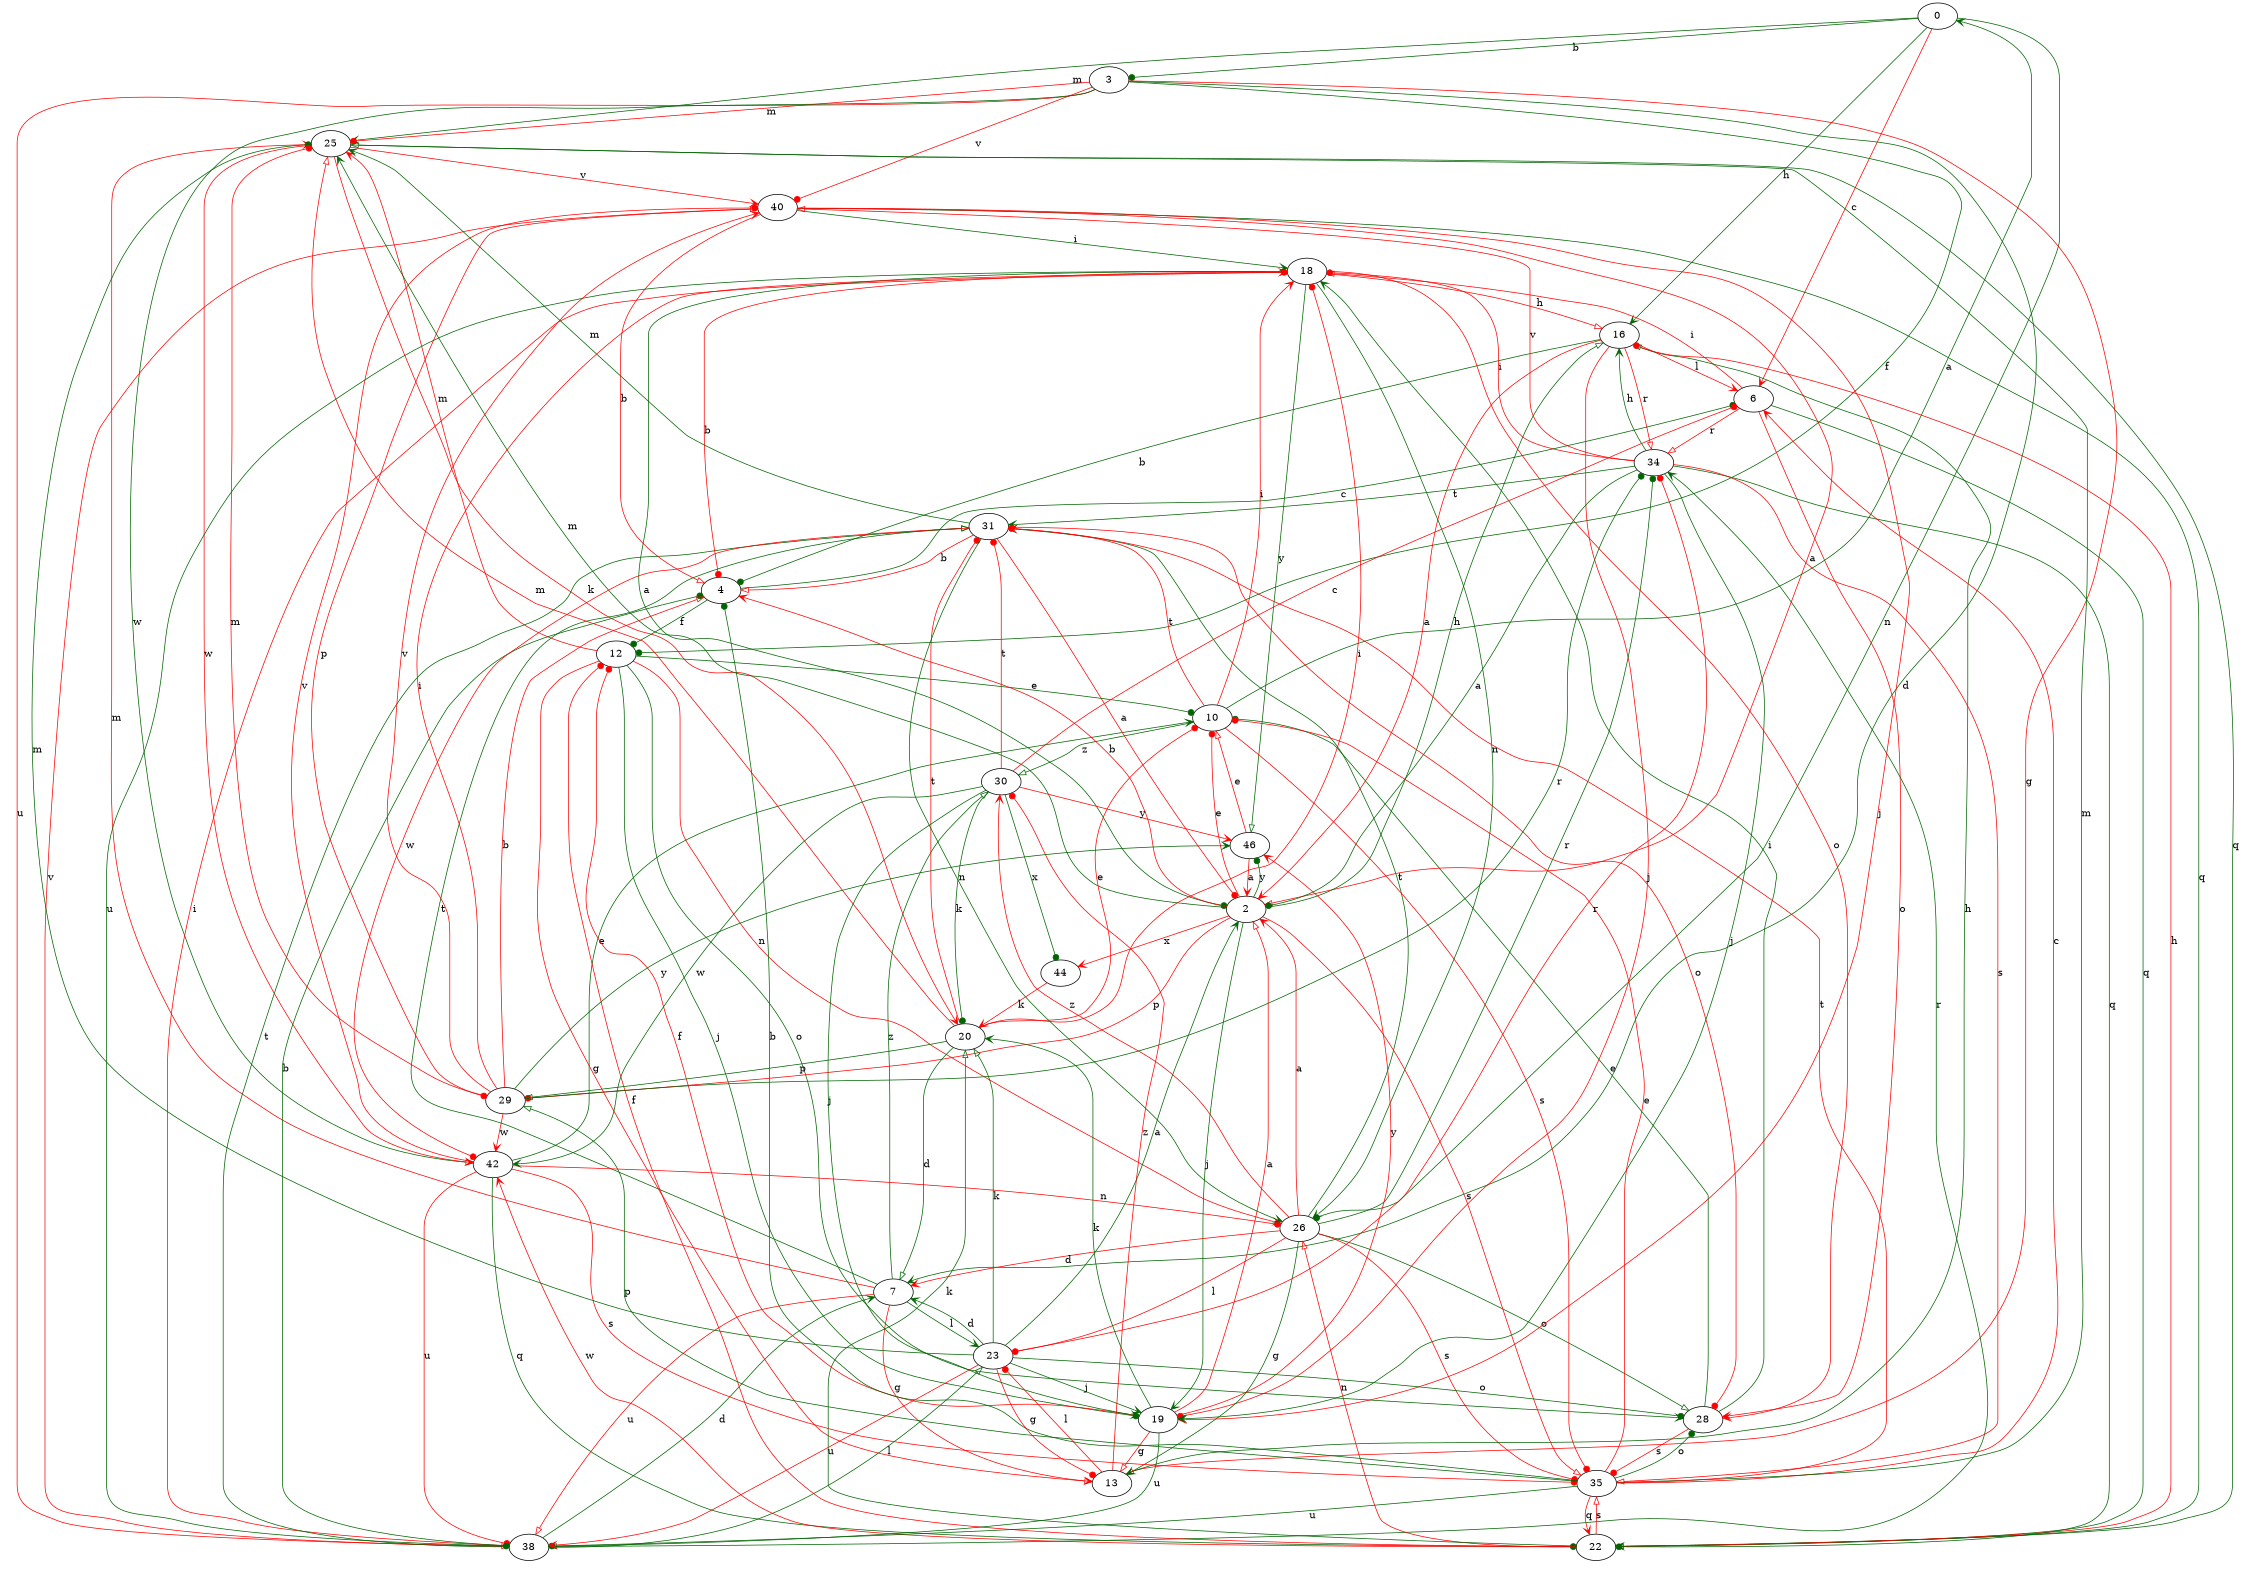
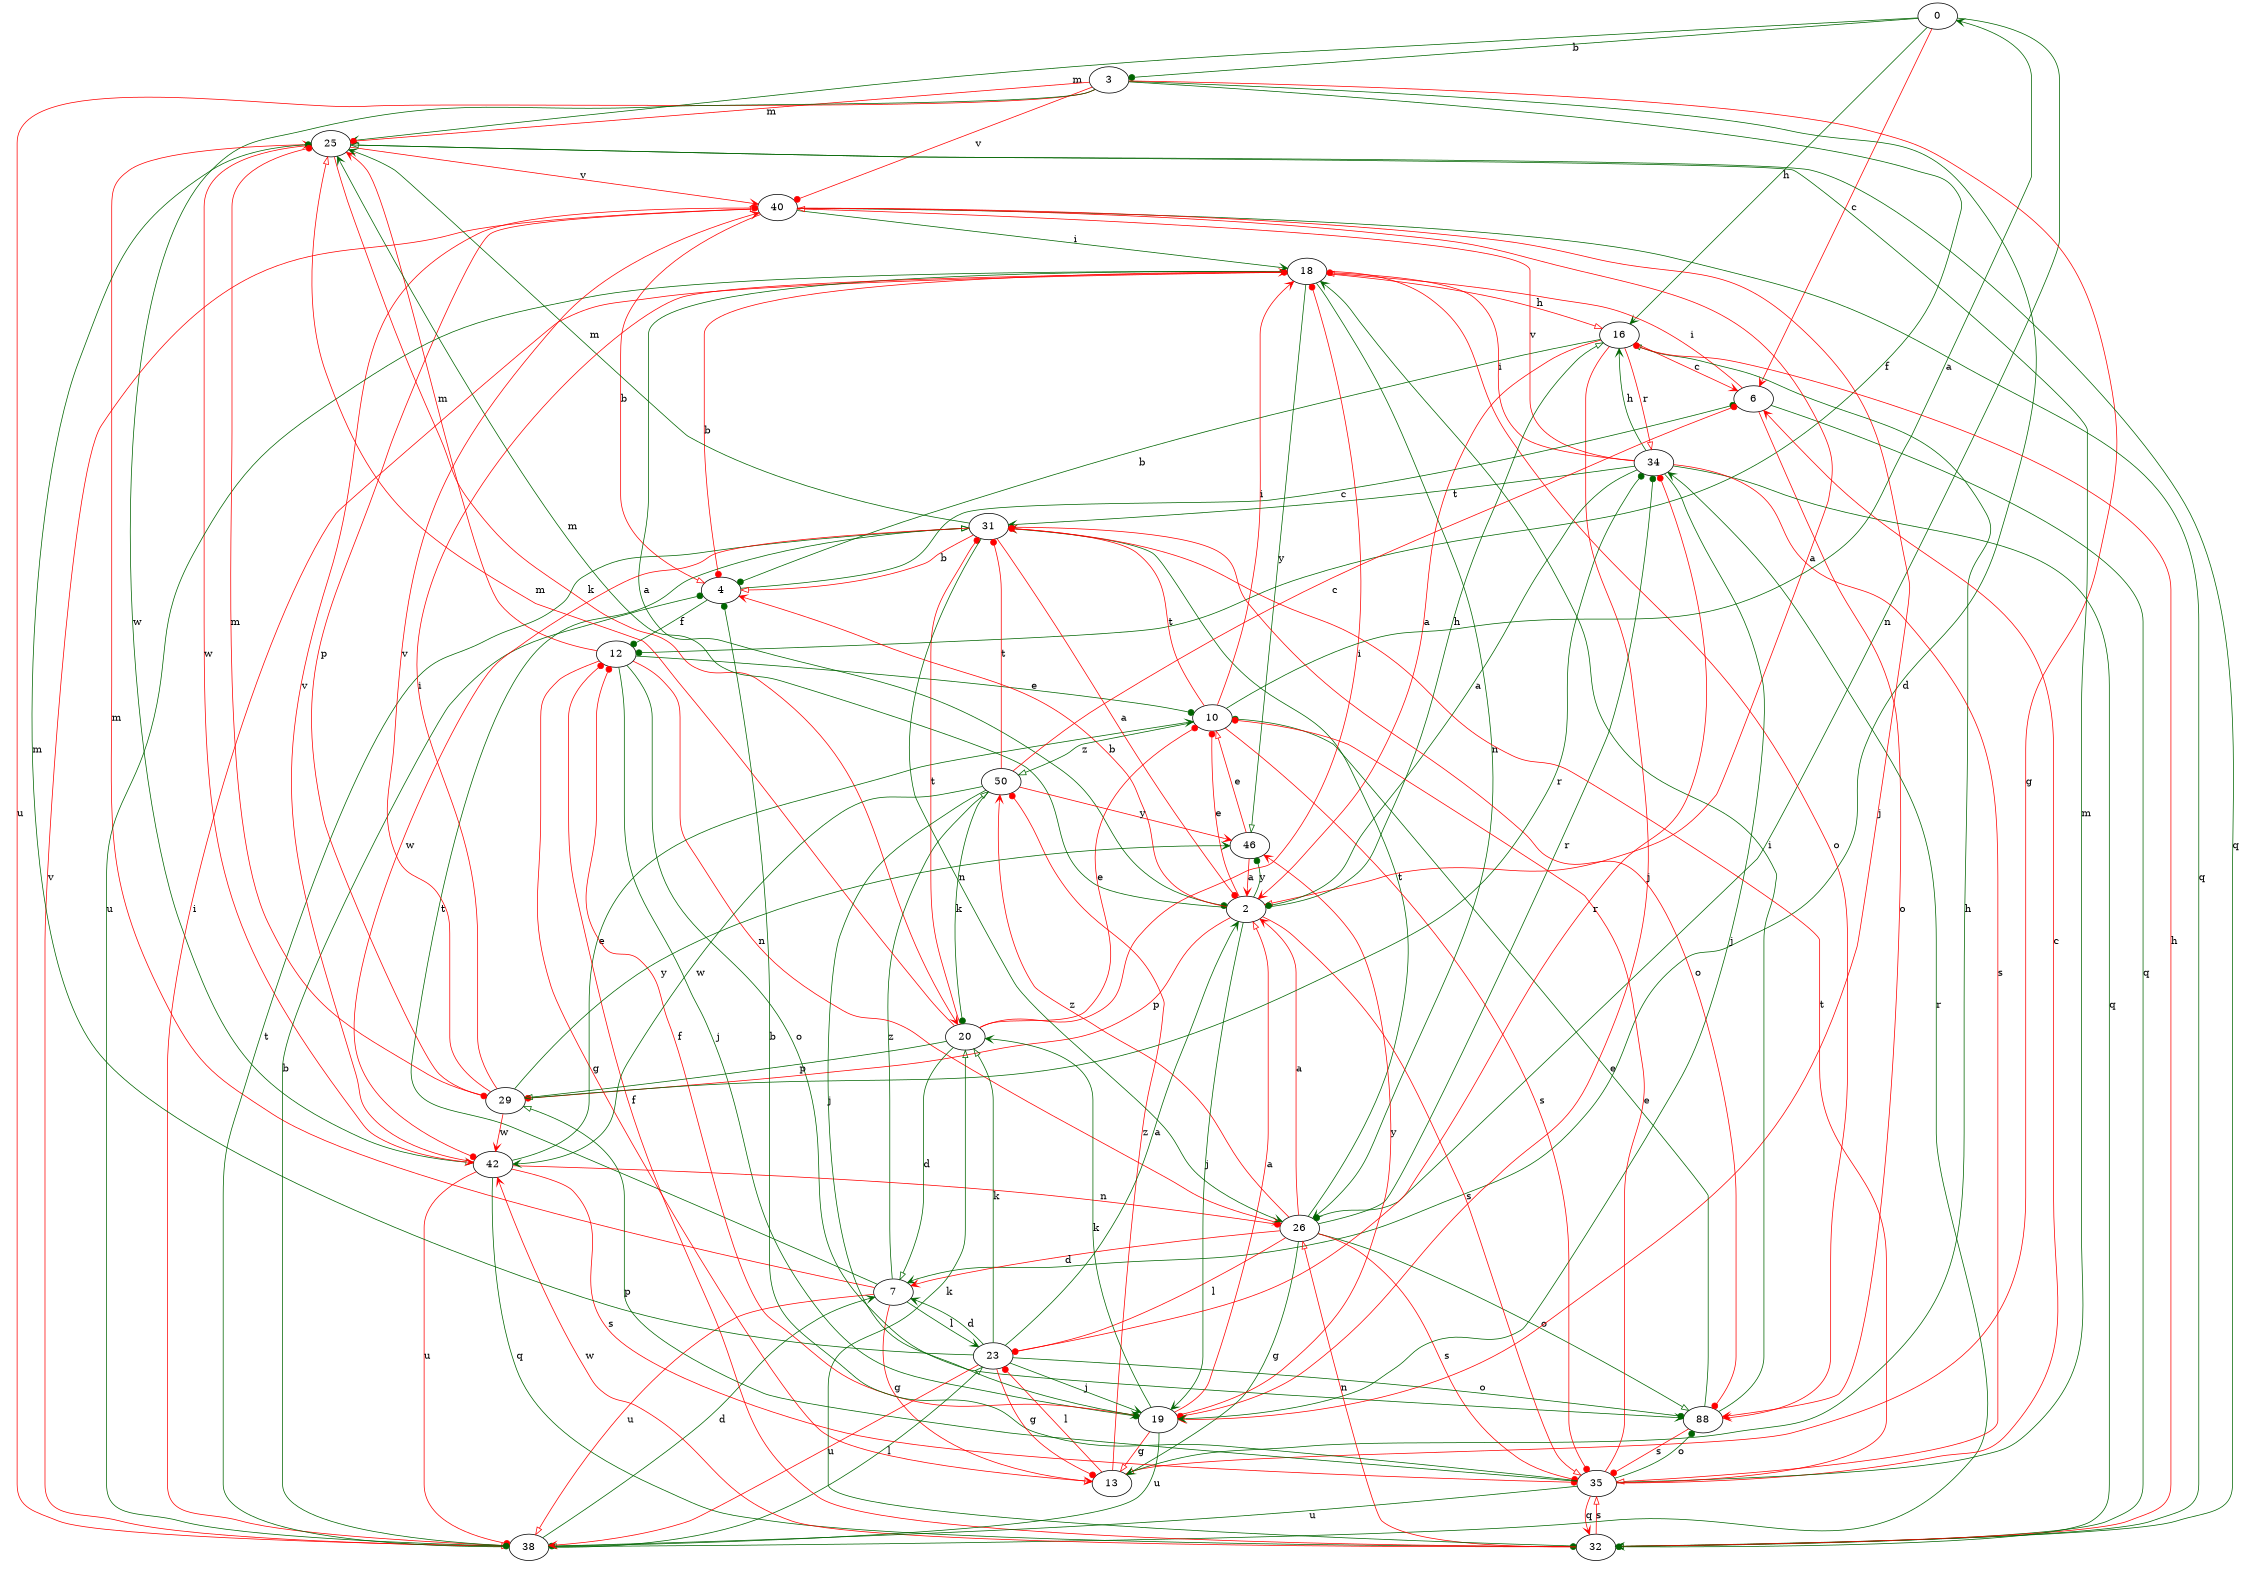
edge "16" -> "6": label "l" -> "c"
edge "6" -> "34": removed, label "r"
node "30": label "30" -> "50"
edge "29" -> "4": removed, label "b"
node "44": removed
node "28": label "28" -> "88"
node "22": label "22" -> "32"
